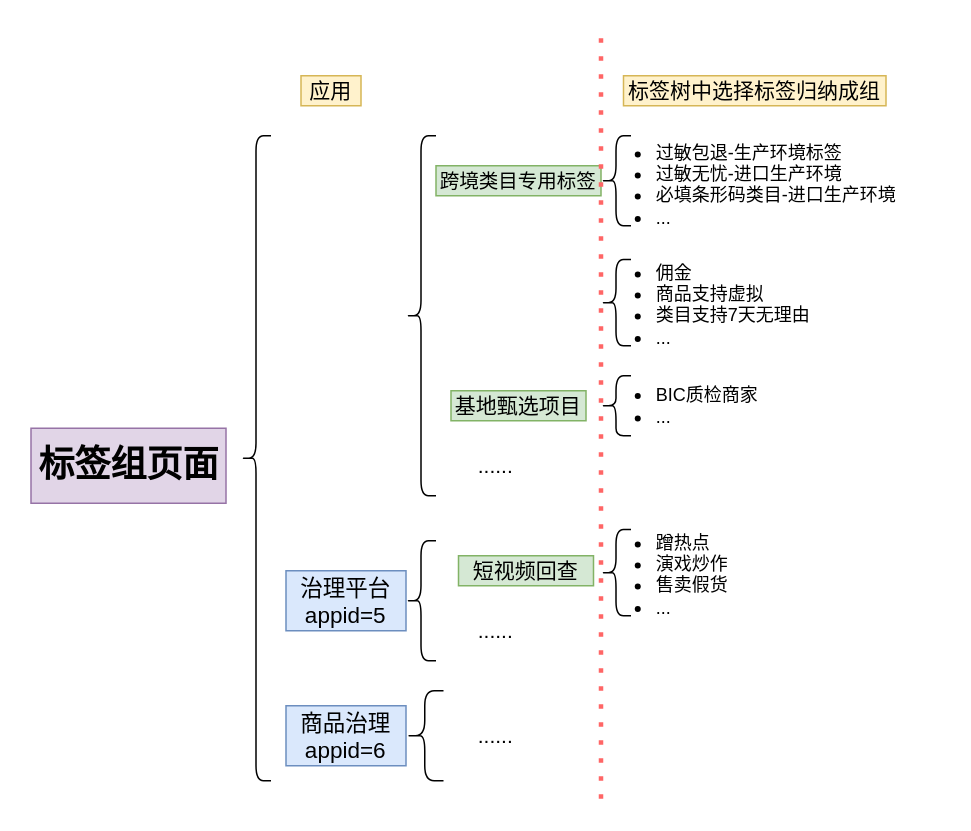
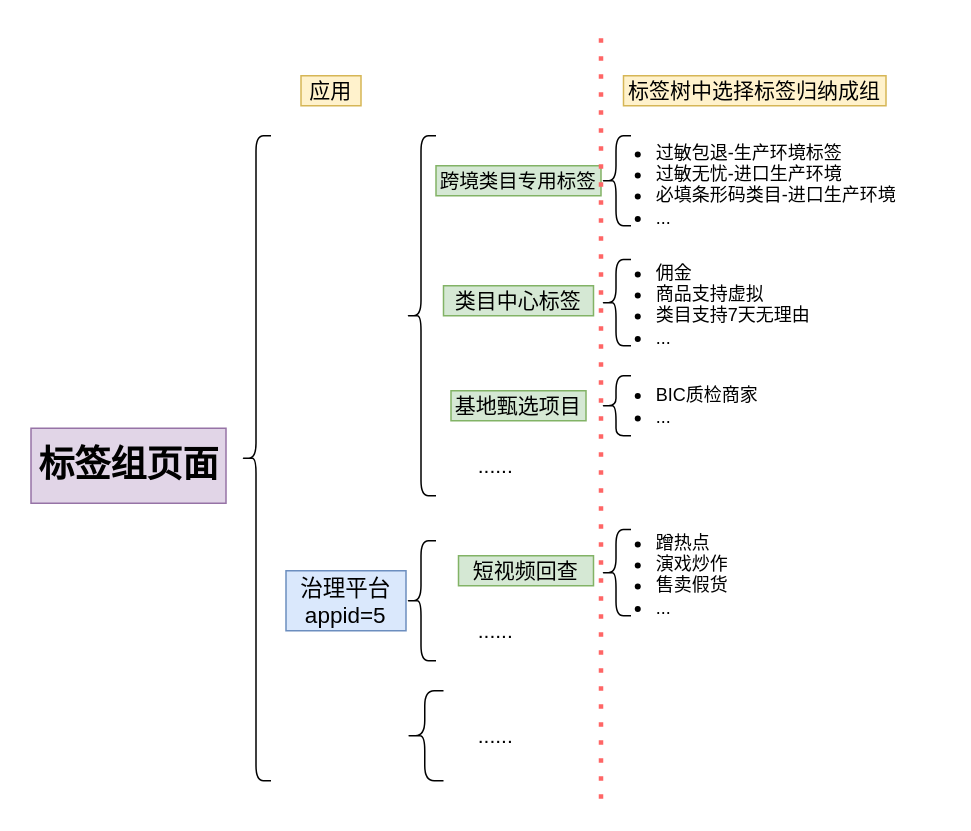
node "类目中心标签": added
node "商品治理 appid=6": removed
